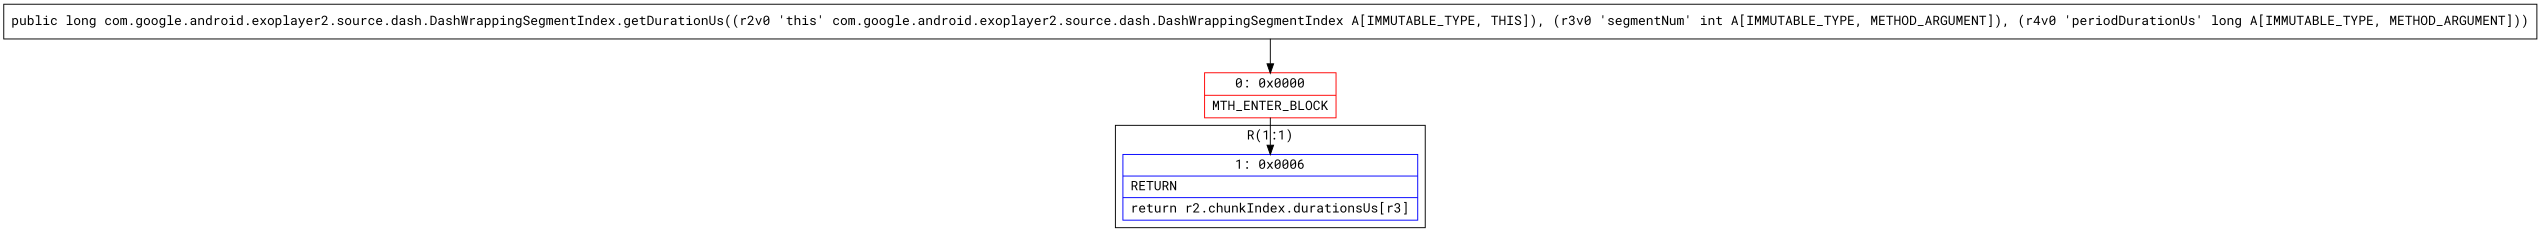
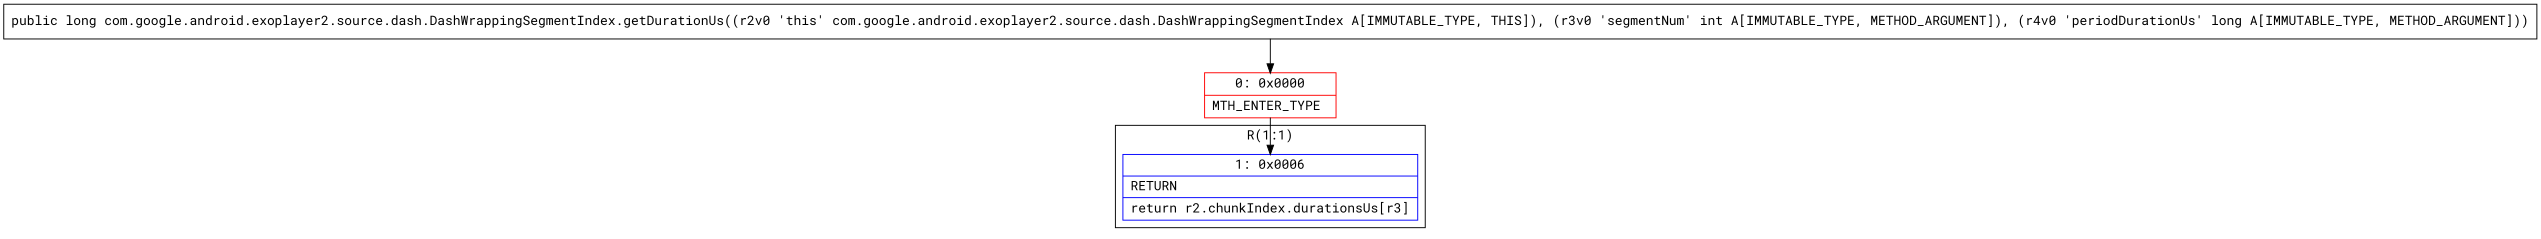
node "0: 0x0000": text "MTH_ENTER_BLOCK" -> "MTH_ENTER_TYPE"
